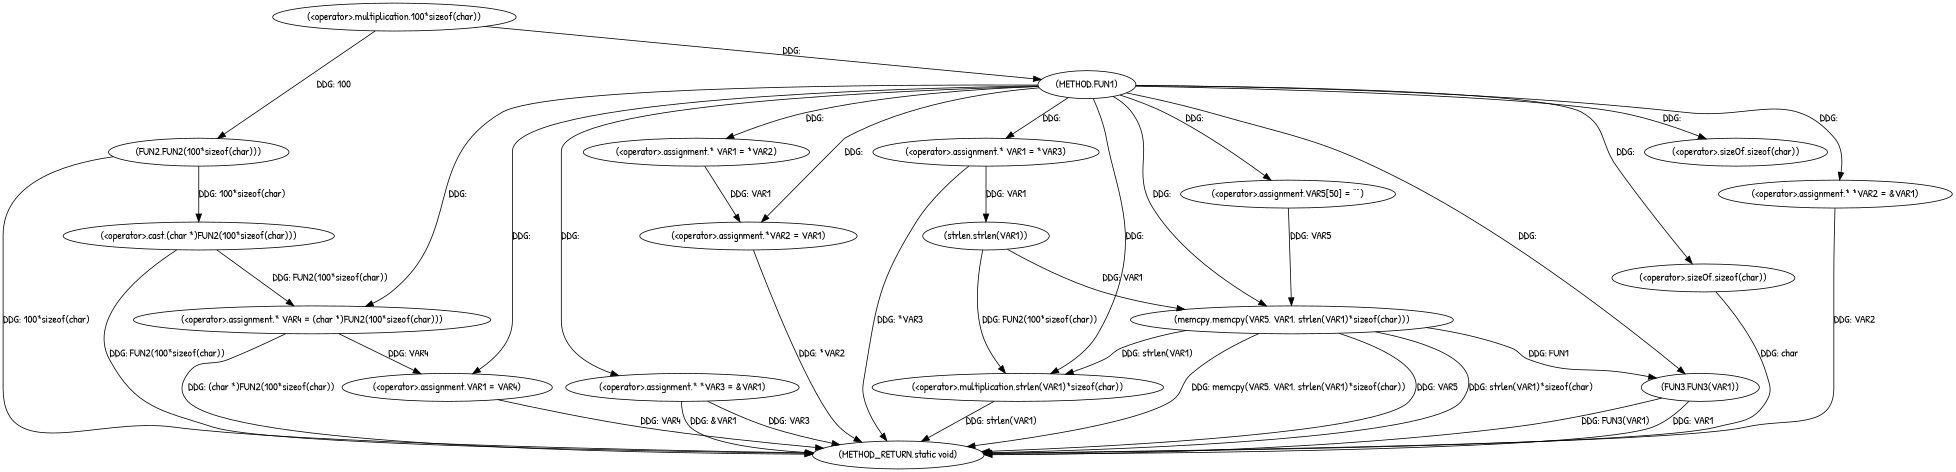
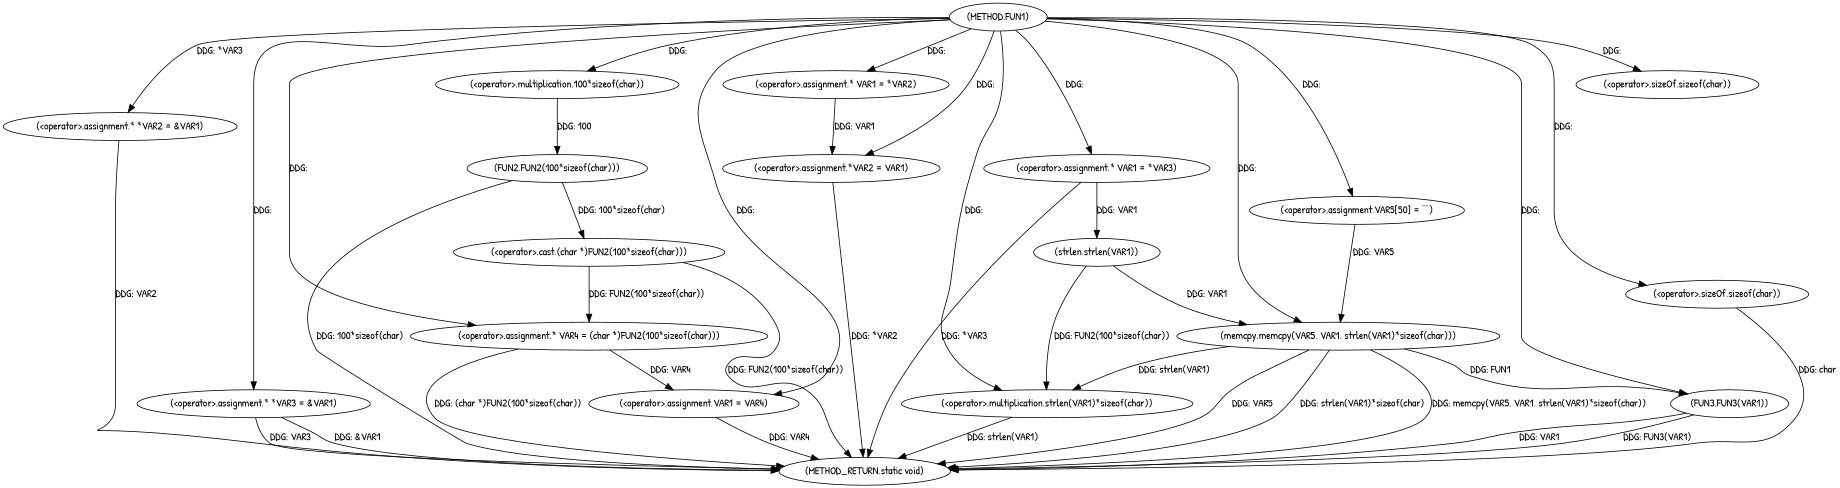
edge "(<operator>.multiplication,100*sizeof(char))" -> "(METHOD,FUN1)": reversed
edge "(METHOD,FUN1)" -> "(<operator>.assignment,* *VAR2 = &VAR1)": label "DDG: " -> "DDG: *VAR3"
